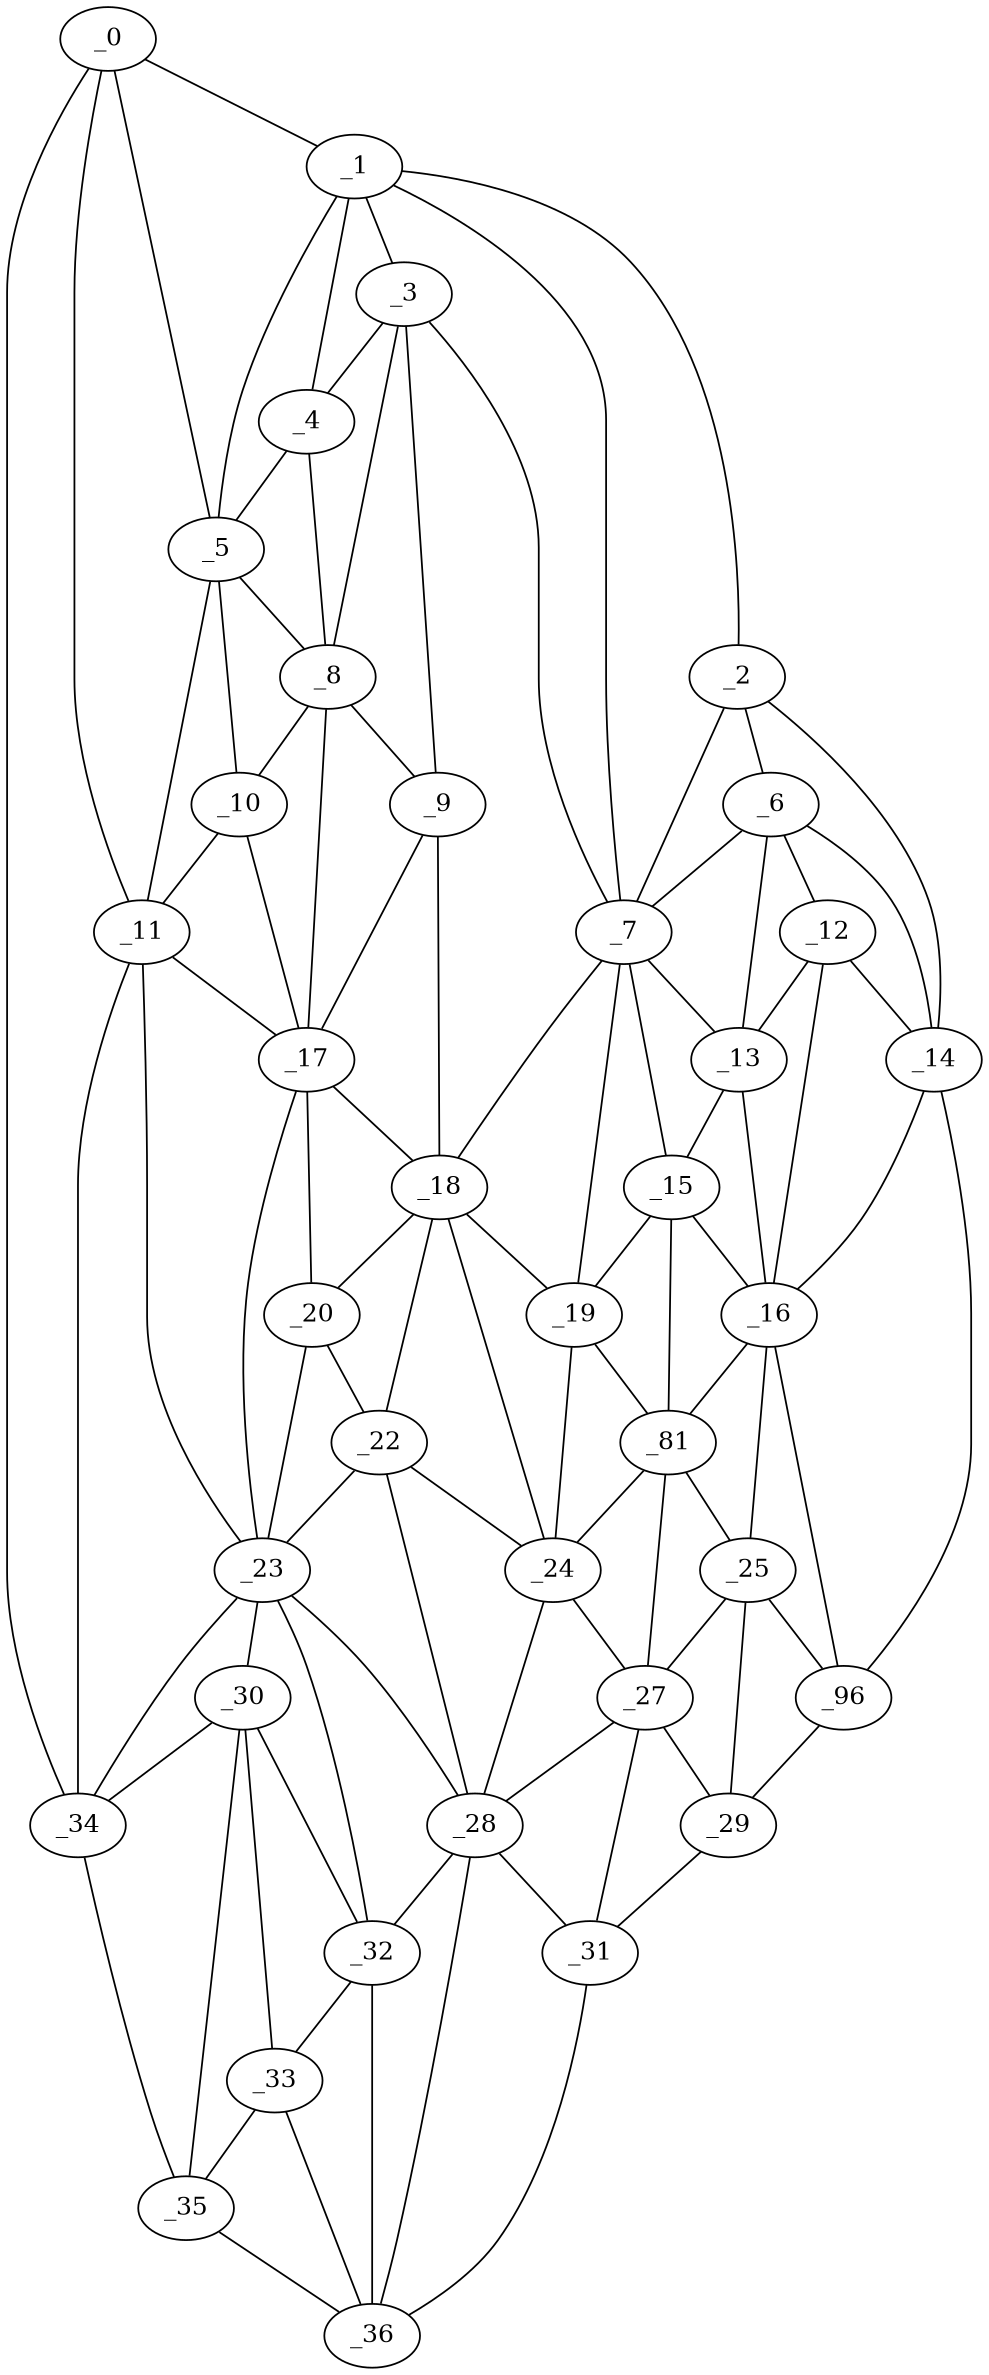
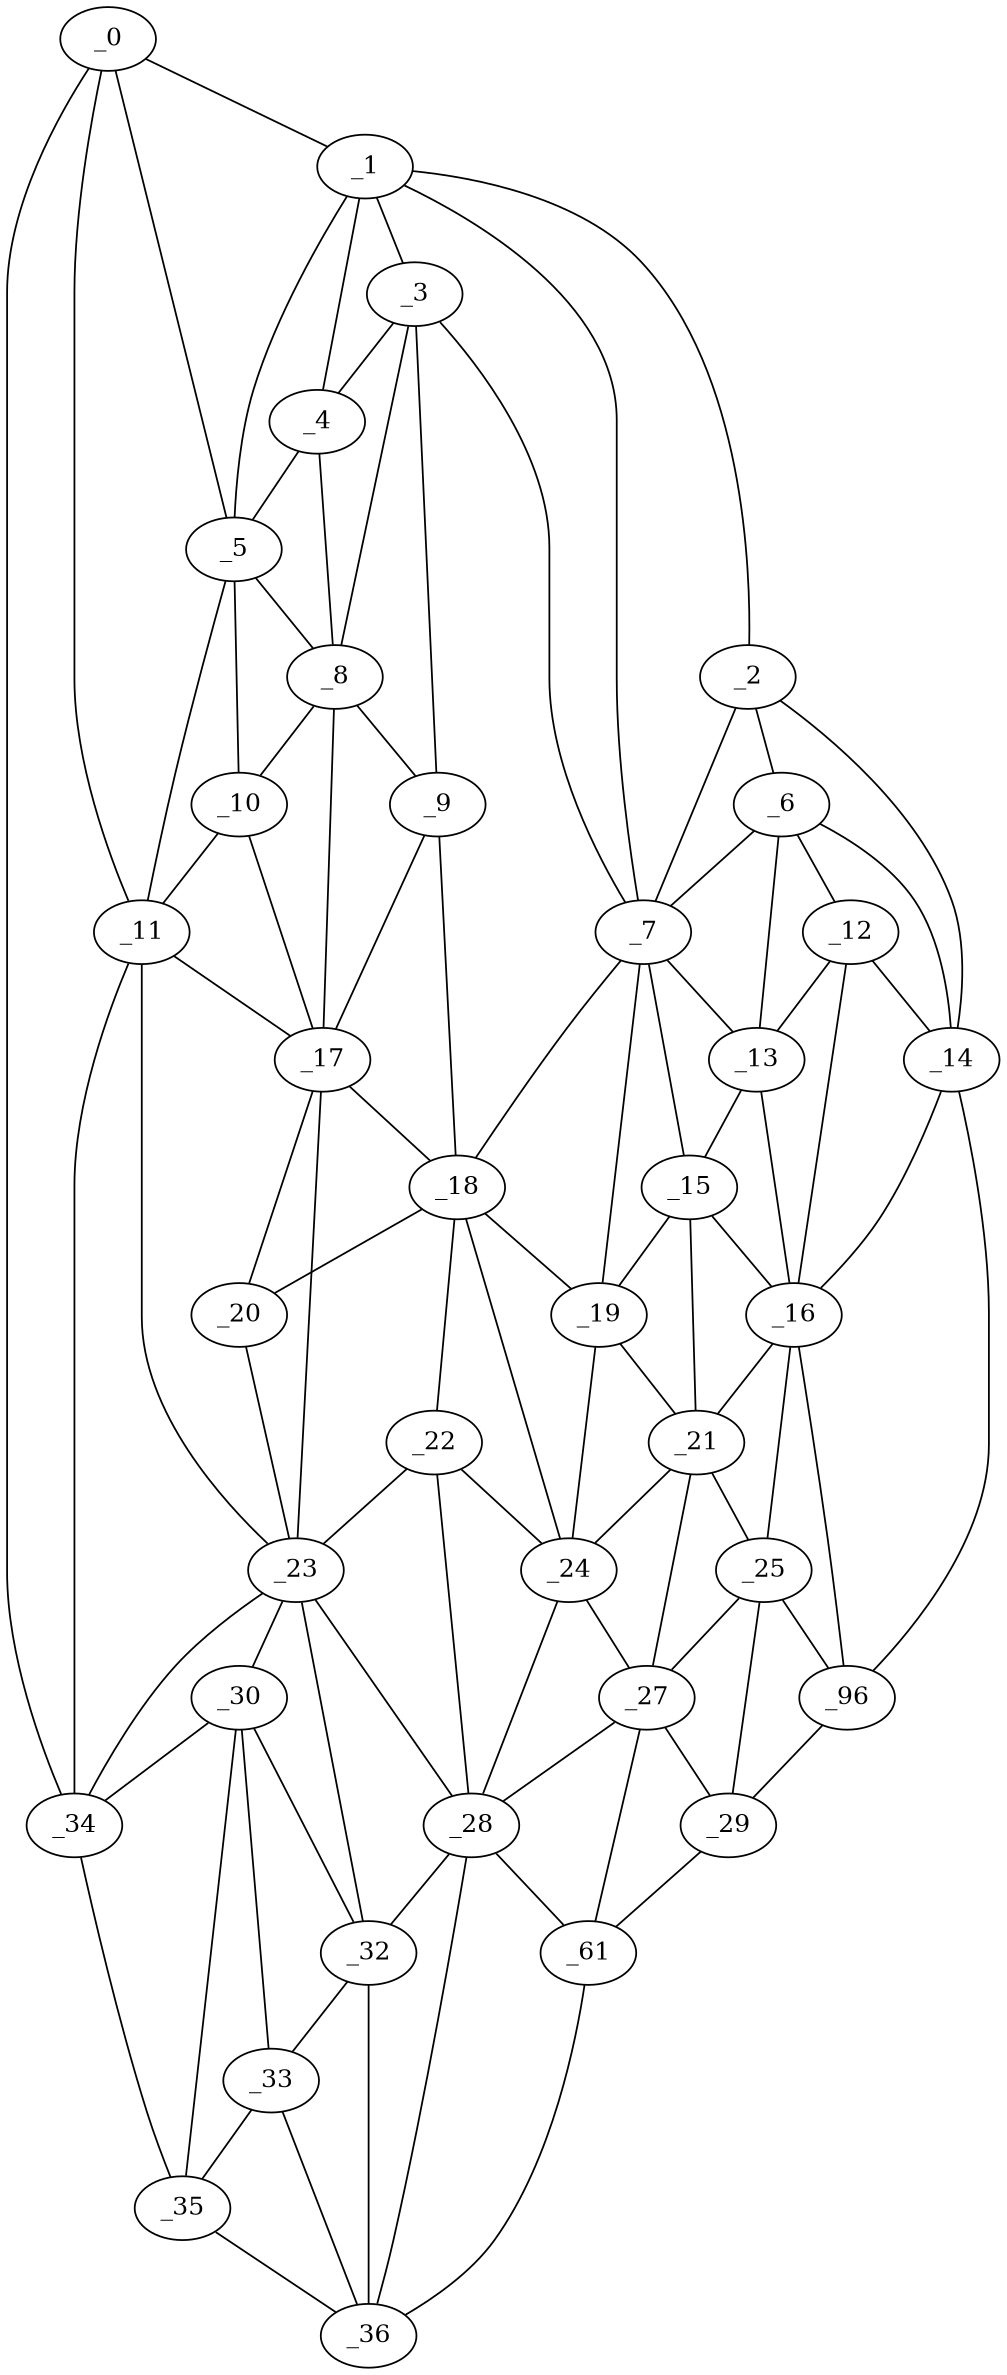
edge "_20" -- "_22": removed
node "_81": label "_81" -> "_21"
node "_31": label "_31" -> "_61"
